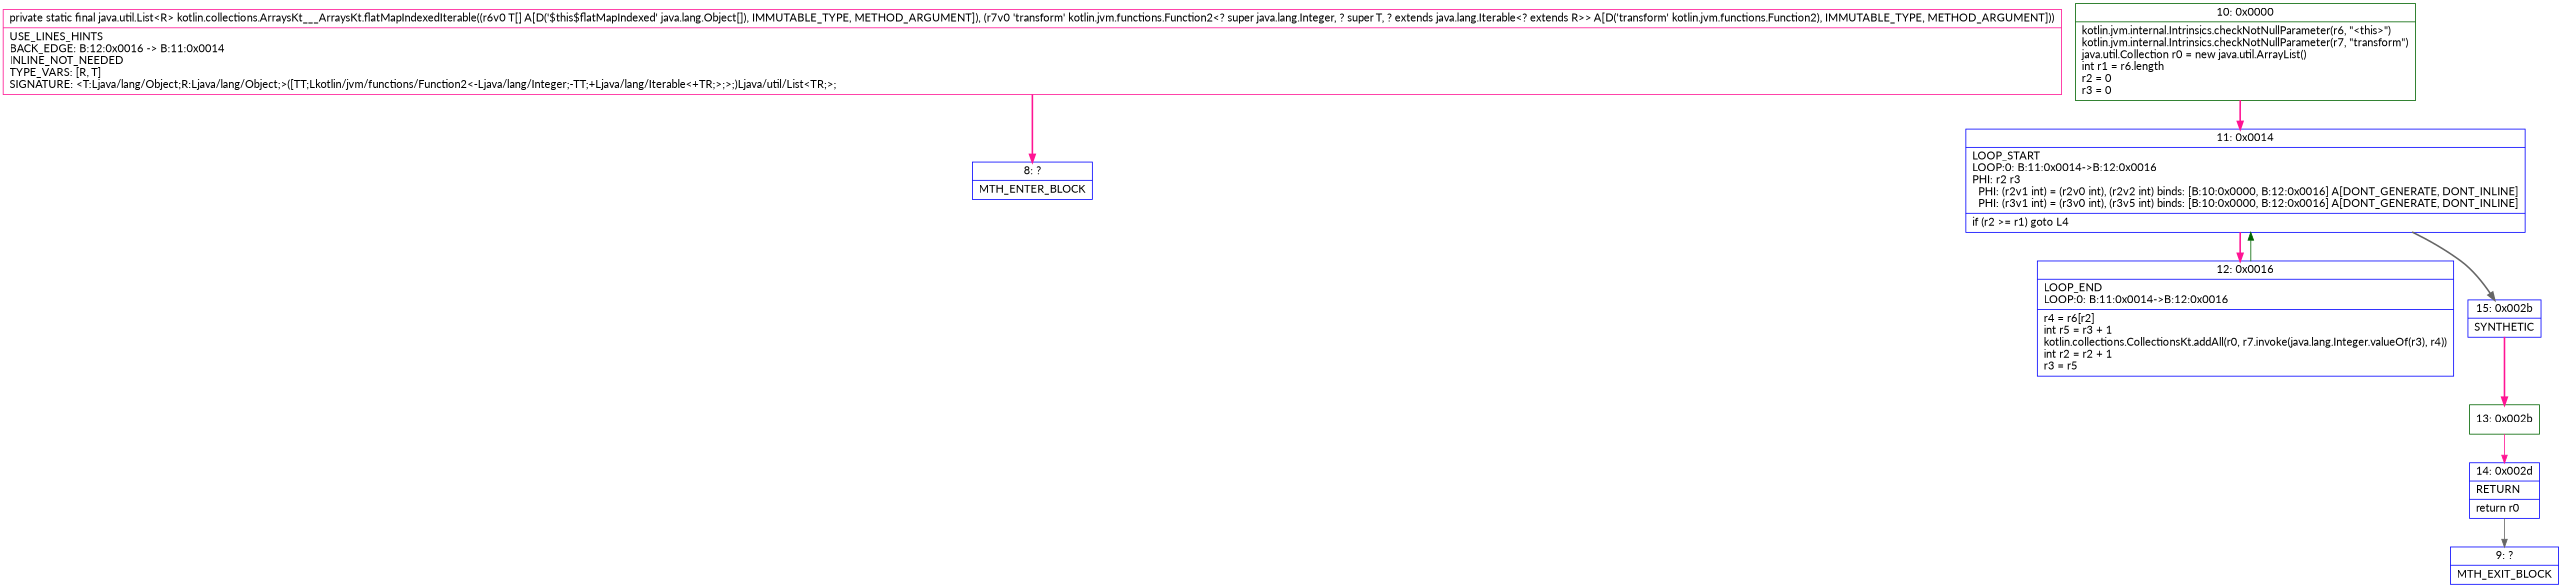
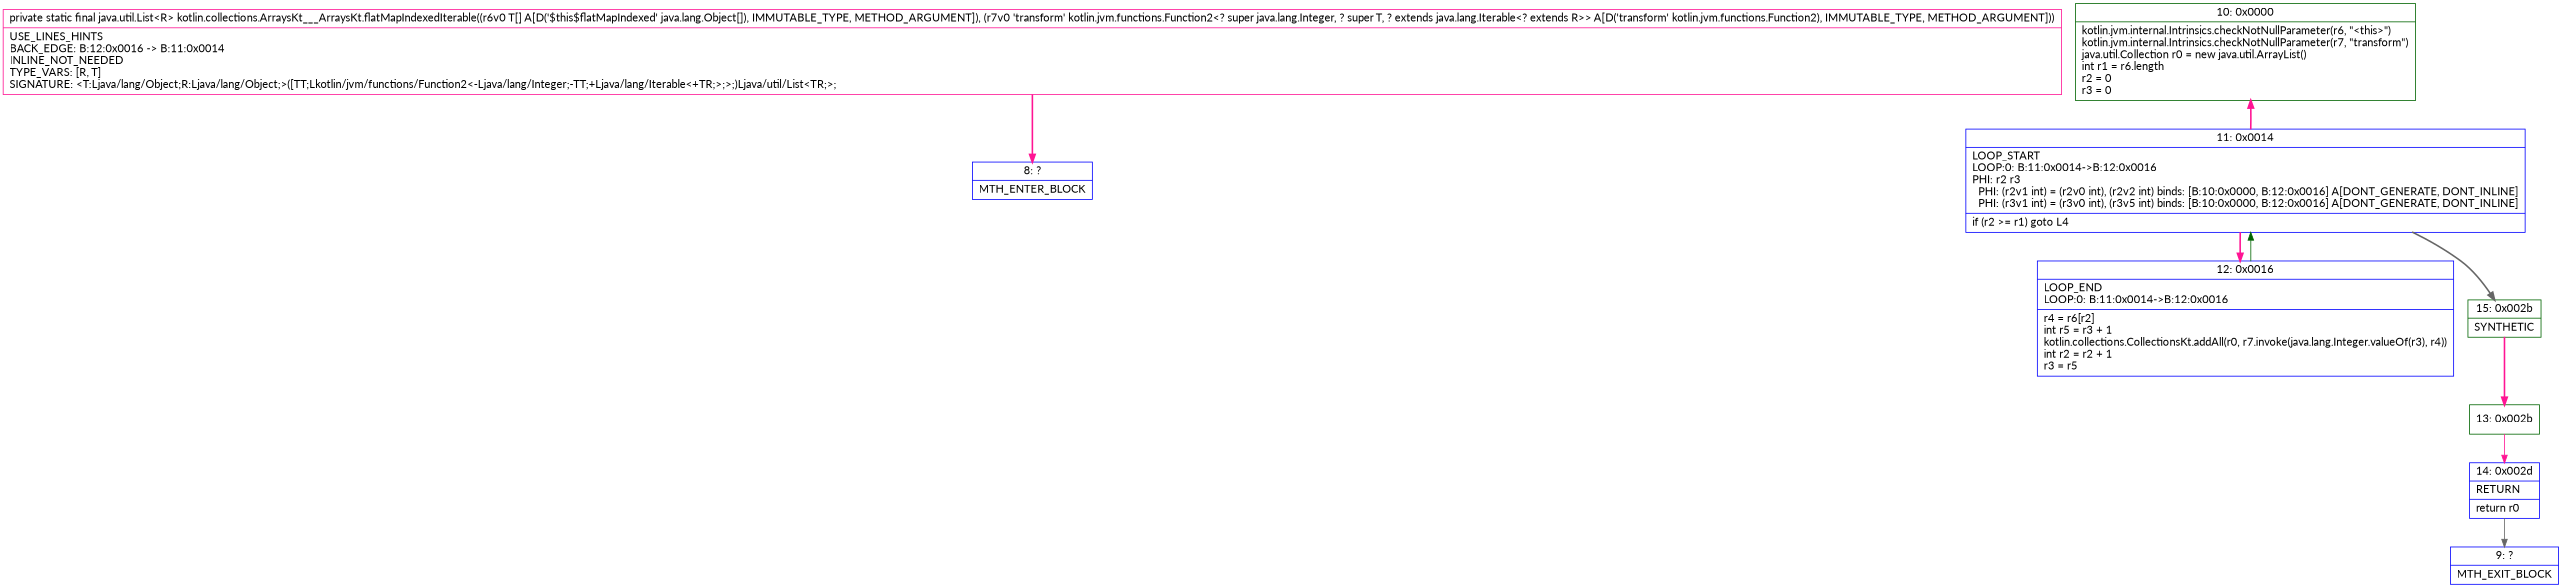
edge "10: 0x0000" -> "11: 0x0014": reversed
node "15: 0x002b": color blue -> darkgreen
